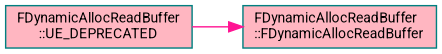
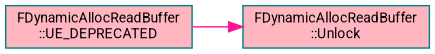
node "FDynamicAllocReadBuffer ::FDynamicAllocReadBuffer": label "FDynamicAllocReadBuffer ::FDynamicAllocReadBuffer" -> "FDynamicAllocReadBuffer ::Unlock"
